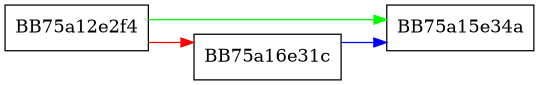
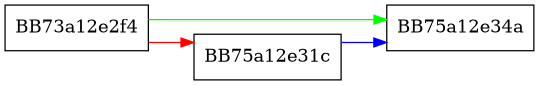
node "BB75a12e2f4": label "BB75a12e2f4" -> "BB73a12e2f4"
node "BB75a15e34a": label "BB75a15e34a" -> "BB75a12e34a"
node "BB75a16e31c": label "BB75a16e31c" -> "BB75a12e31c"
